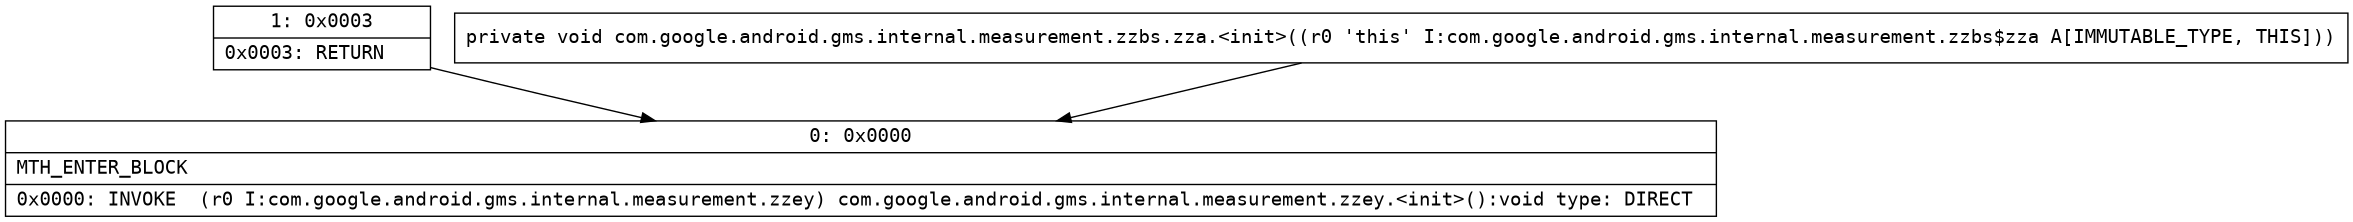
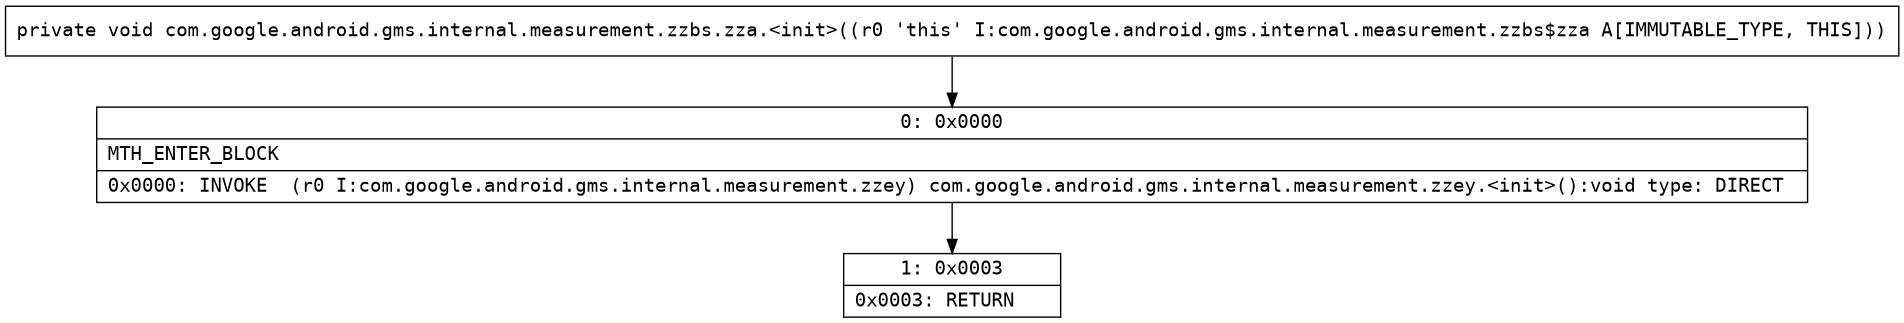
edge "1: 0x0003" -> "0: 0x0000": reversed
